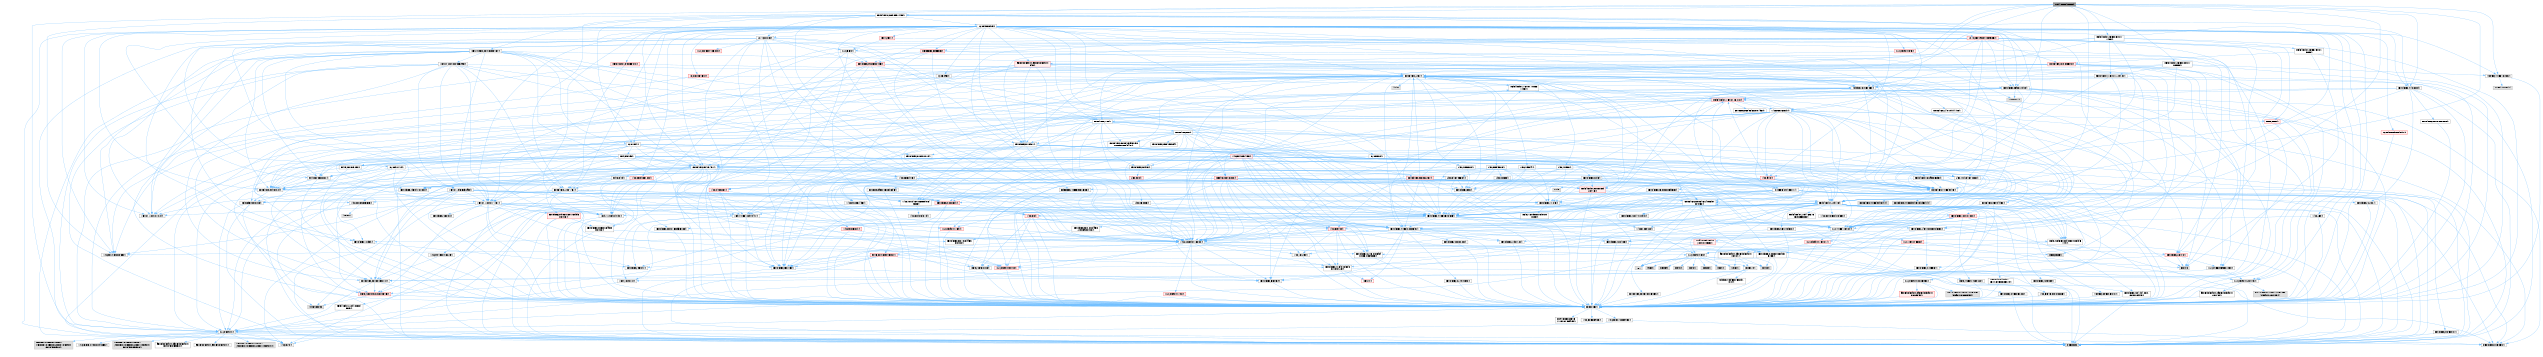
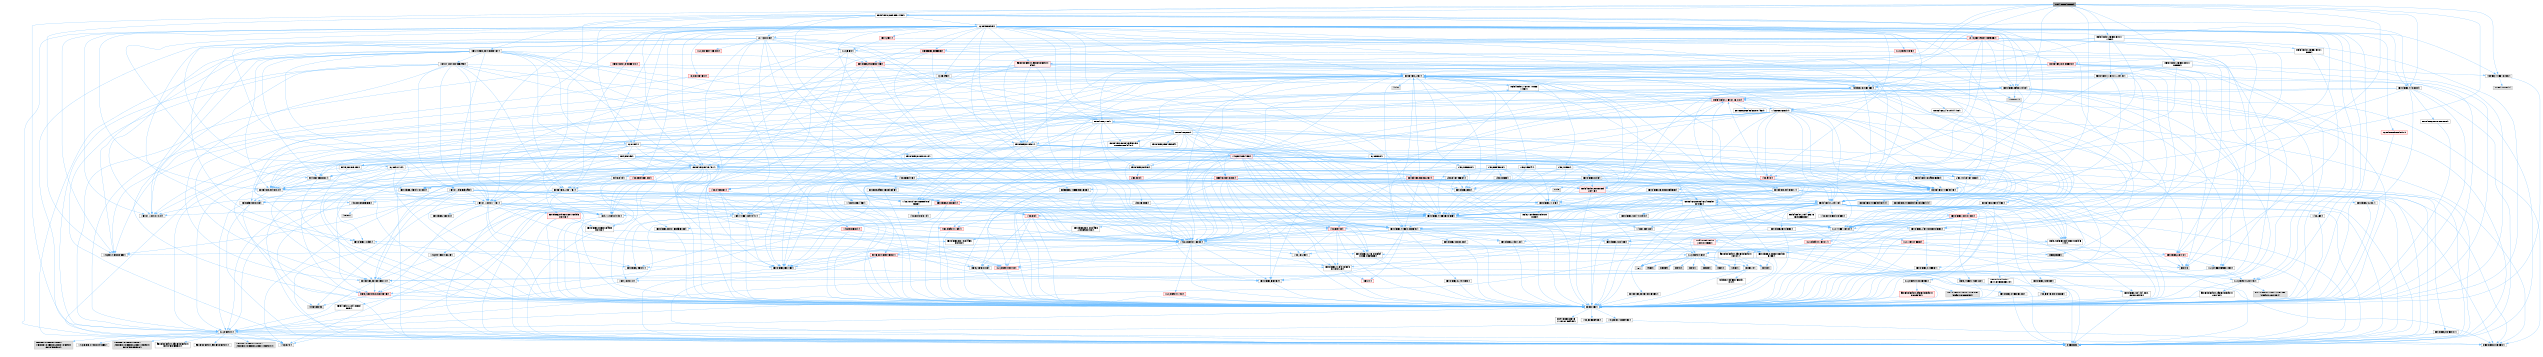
node "Stats/Stats.h": removed
edge "Templates/Function.h" -> "Templates/FunctionFwd.h": now "Templates/Function.h" -> "Misc/StringBuilder.h"
node "IsIntegral/StringConv.h": label "IsIntegral/StringConv.h" -> "Containers/StringConv.h"
node "HAL/PlatformMath.h": label "HAL/PlatformMath.h" -> "UBT/PlatformMath.h"
node "Templates/IsEnumClass.h": label "Templates/IsEnumClass.h" -> "Templates/Templates.h"
node "UObject/ObjectVersion.h": removed
